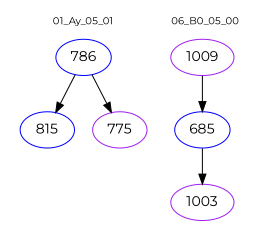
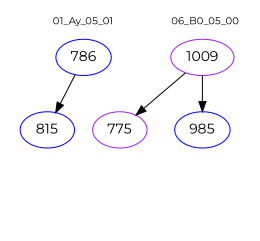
edge "786" -> "775": now "1009" -> "775"
node "685": label "685" -> "985"
node "1003": removed
